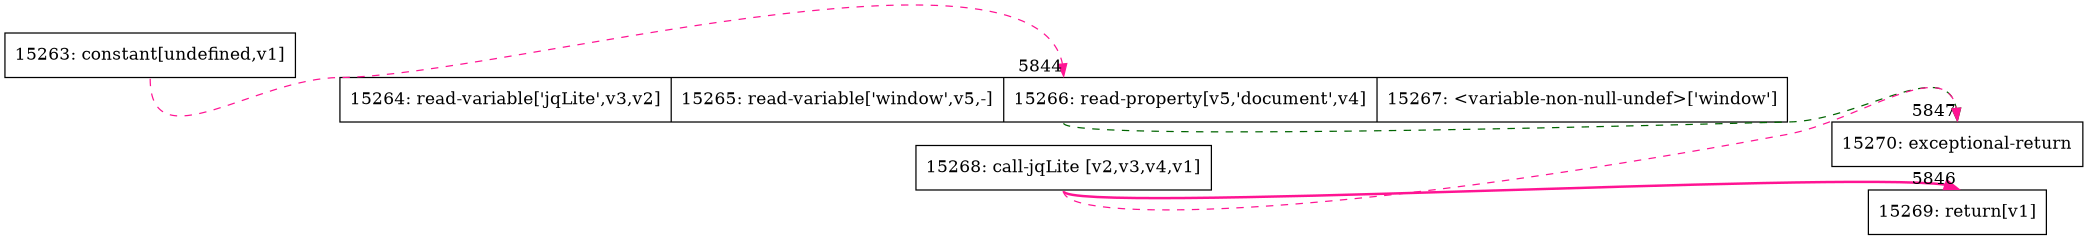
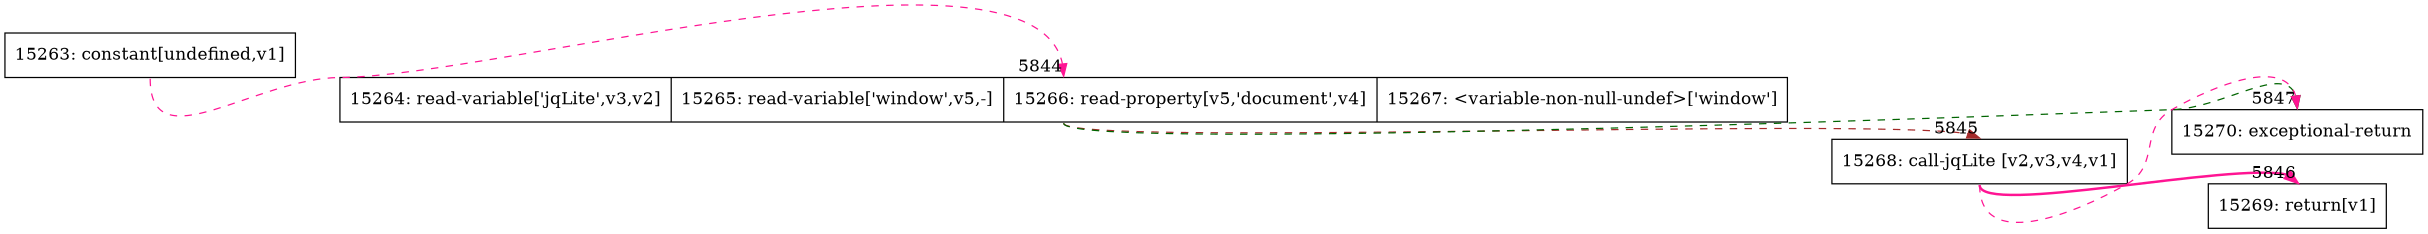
edge "15264: read-variable['jqLite',v3,v2]" -> "15268: call-jqLite [v2,v3,v4,v1]": added
